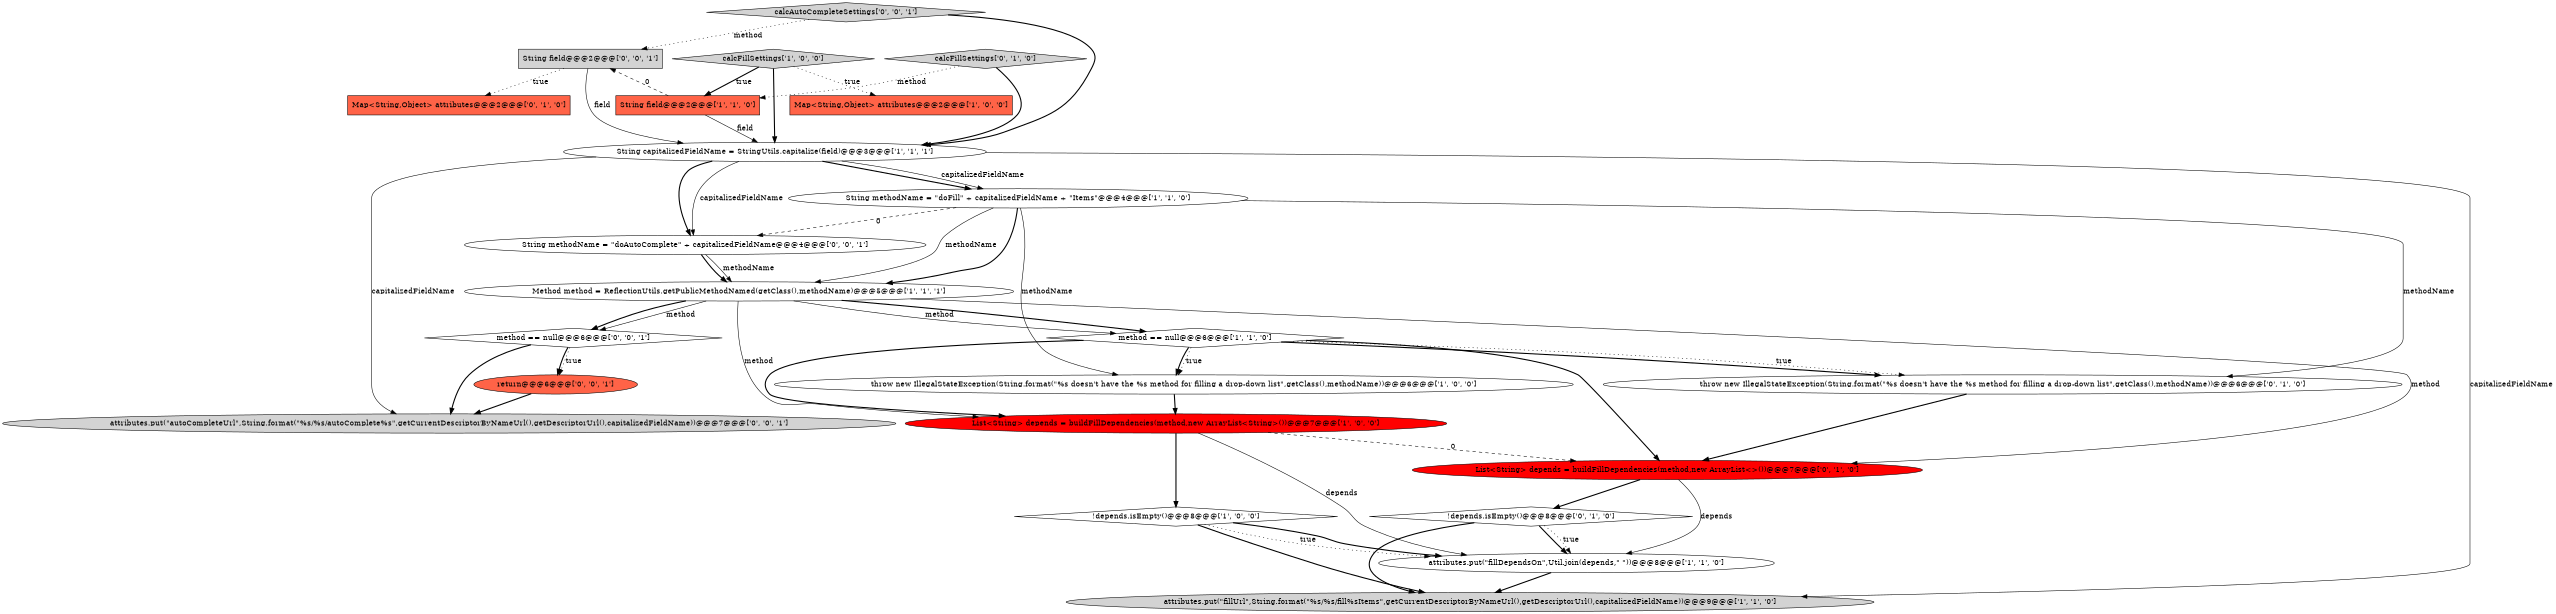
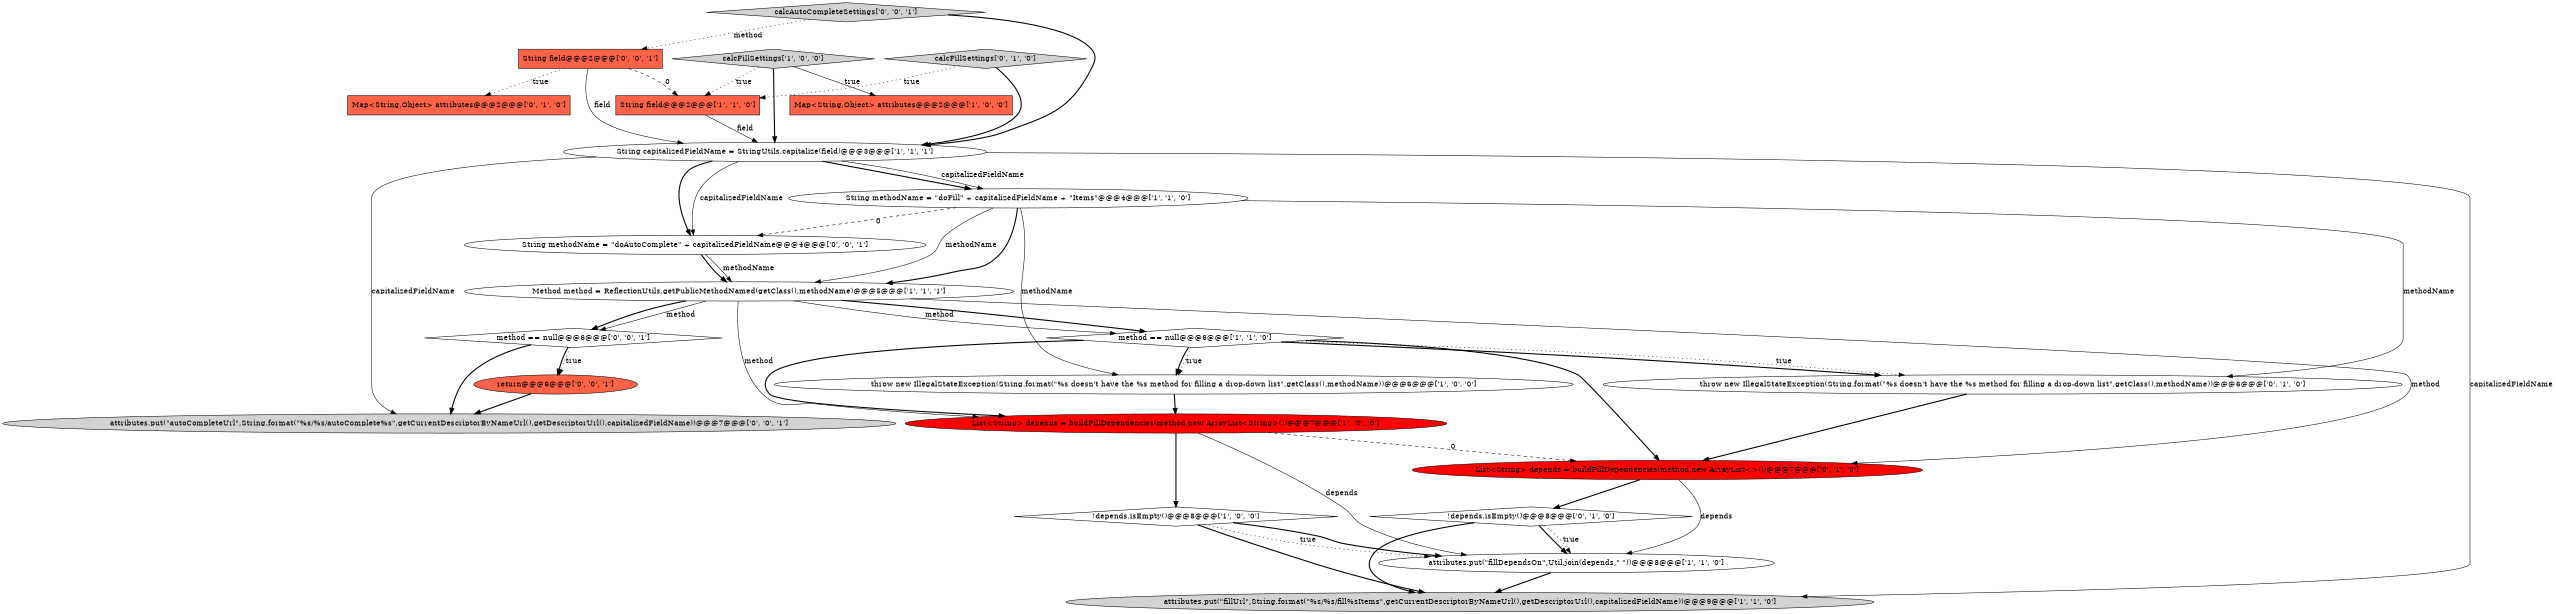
node "String field@@@2@@@['0', '0', '1']": fillcolor lightgray -> tomato
edge "calcFillSettings['1', '0', '0']" -> "String field@@@2@@@['1', '1', '0']": style bold -> dotted
edge "calcFillSettings['1', '0', '0']" -> "Map<String,Object> attributes@@@2@@@['1', '0', '0']": style dotted -> solid
edge "calcFillSettings['0', '1', '0']" -> "String field@@@2@@@['1', '1', '0']": label "method" -> "true"
edge "String field@@@2@@@['1', '1', '0']" -> "String field@@@2@@@['0', '0', '1']": reversed
